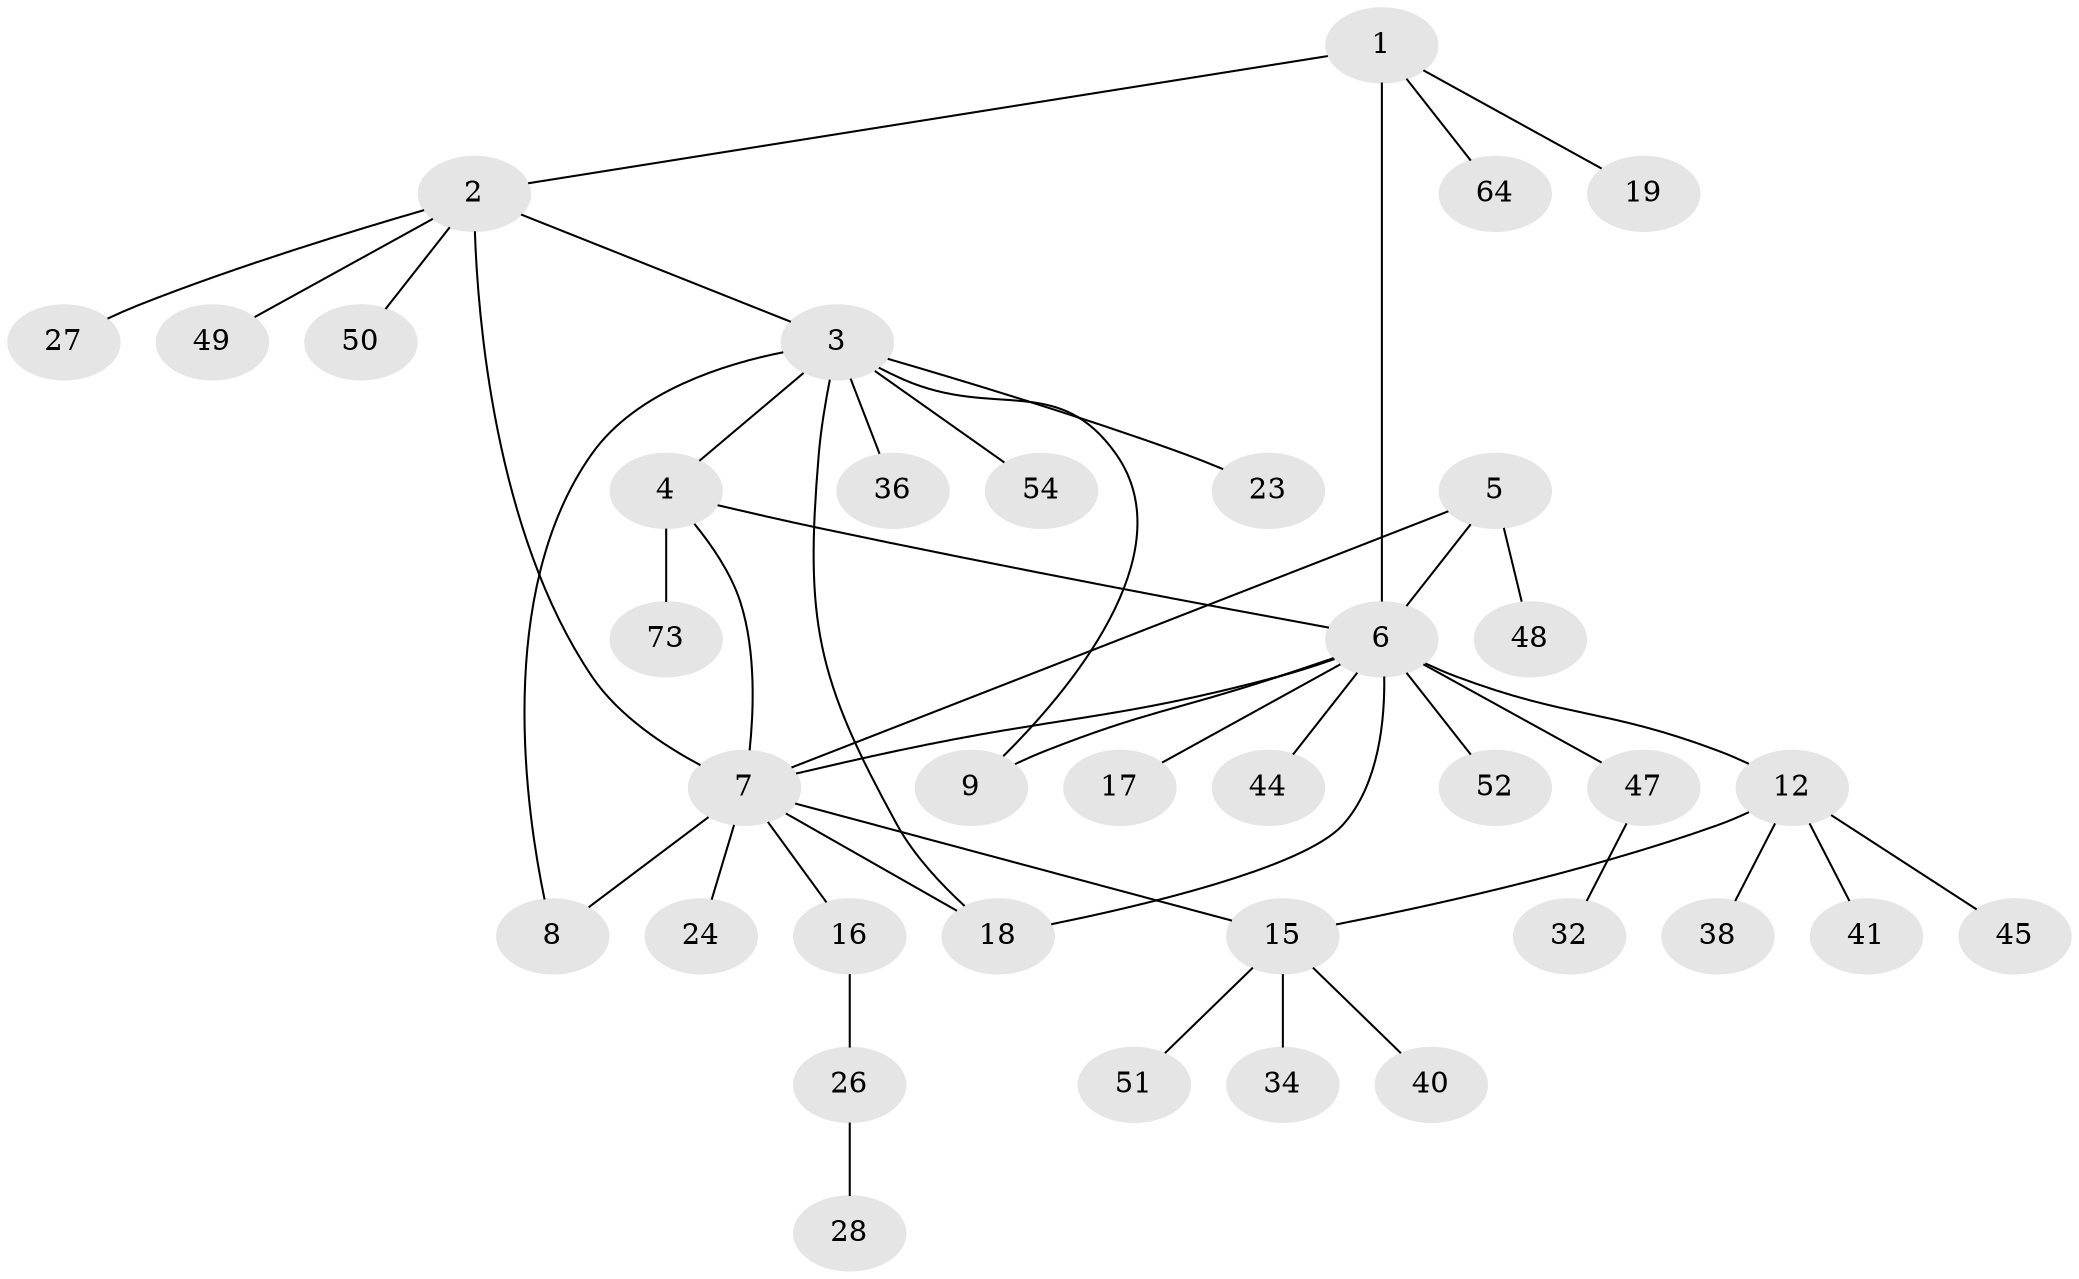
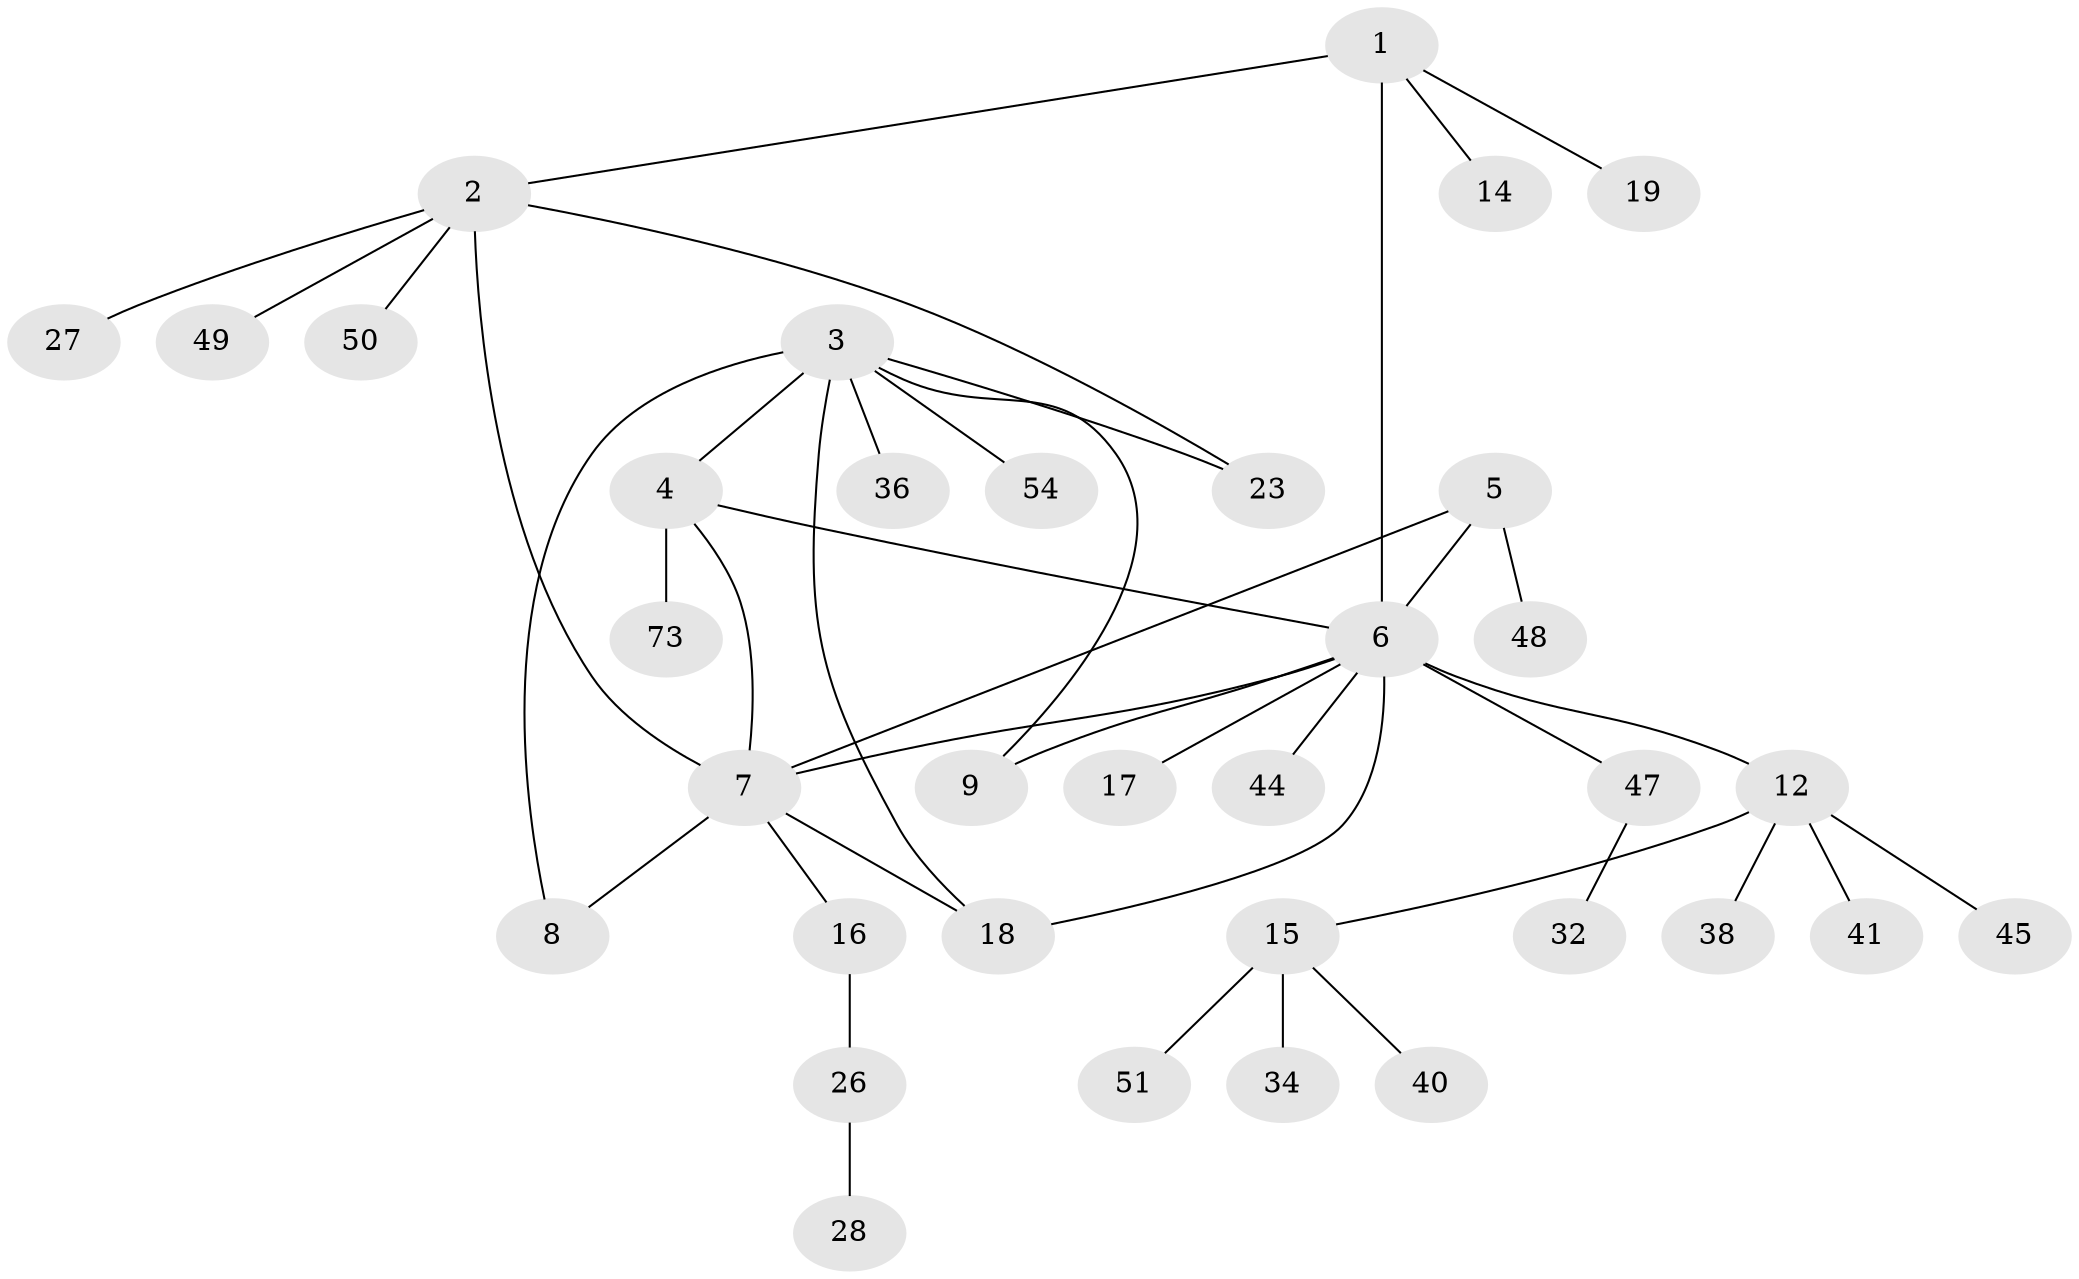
node "64": label "64" -> "14"
edge "2" -- "3": now "2" -- "23"
node "52": removed
edge "7" -- "15": removed
node "24": removed
